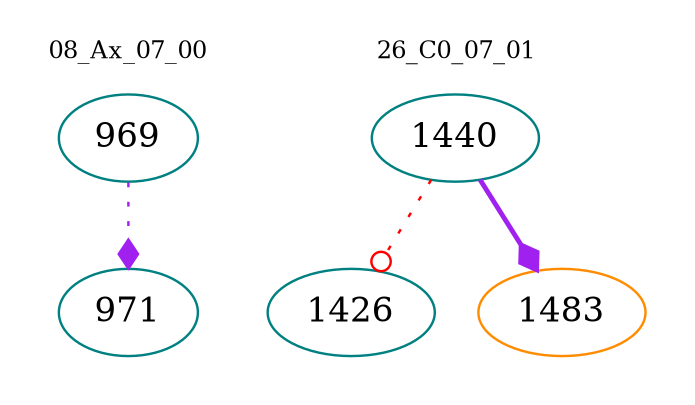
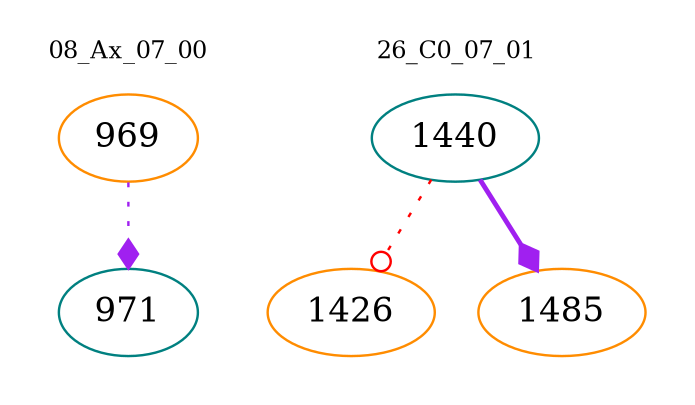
node "969": color teal -> darkorange
node "1426": color teal -> darkorange
node "1483": label "1483" -> "1485"
